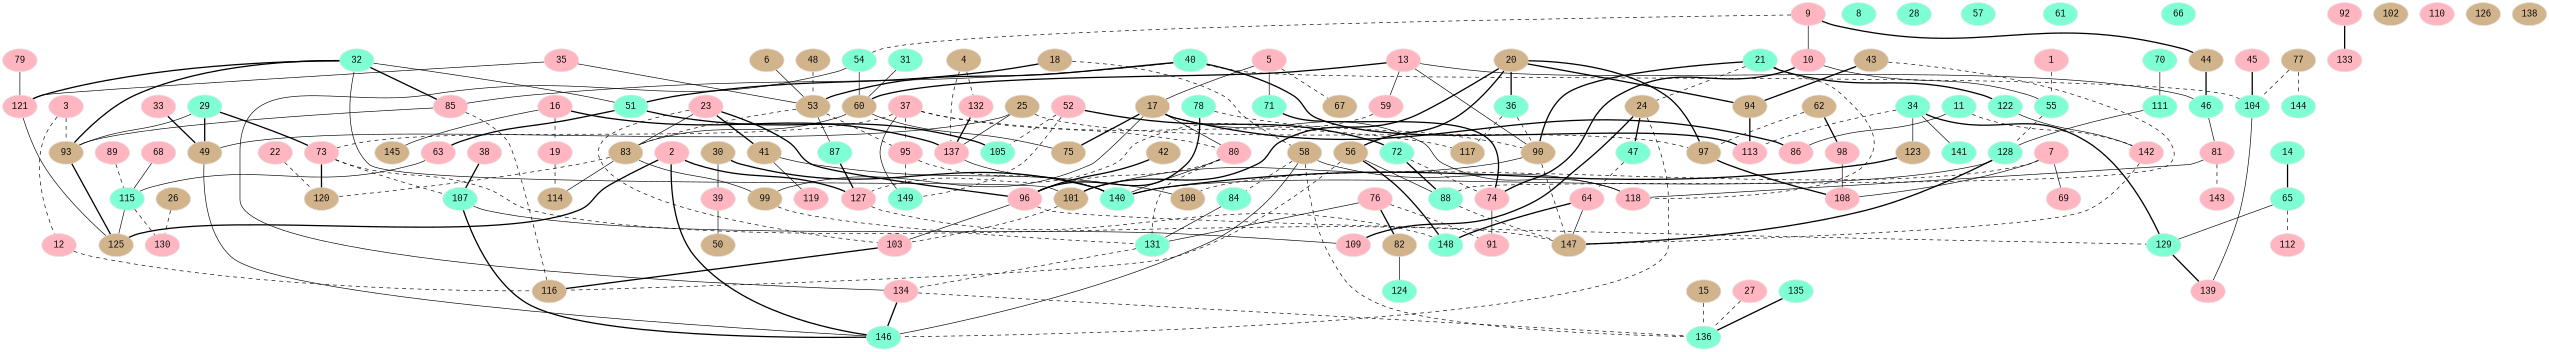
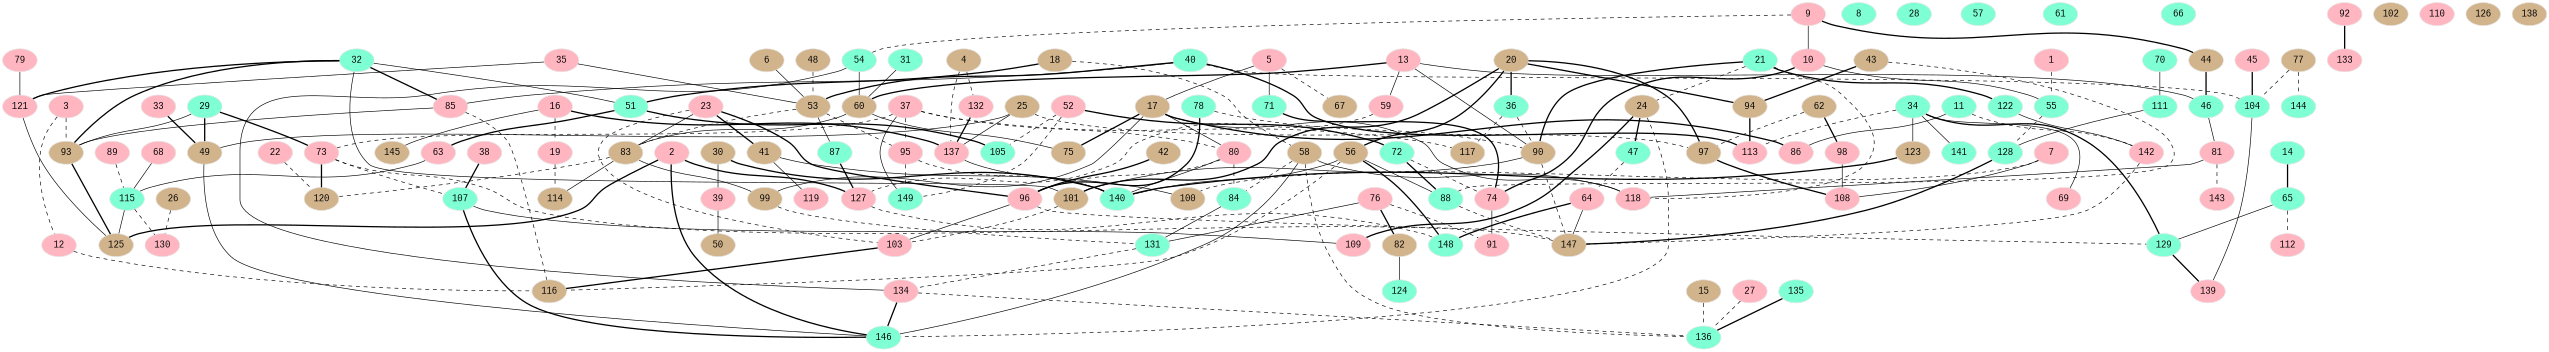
edge "7" -- "69": now "34" -- "69"
edge "128" -- "140": now "56" -- "140"
edge "80" -- "131": now "80" -- "84"
